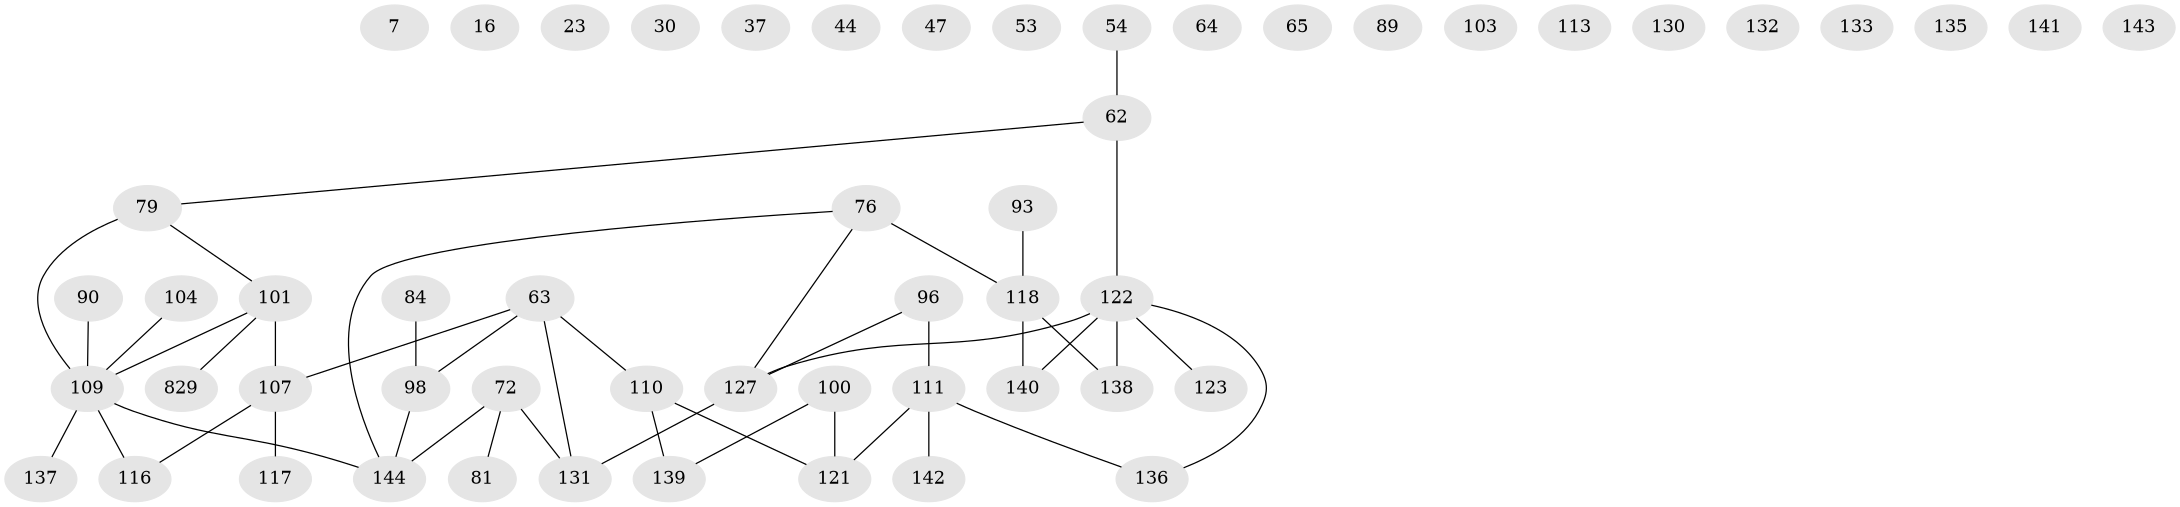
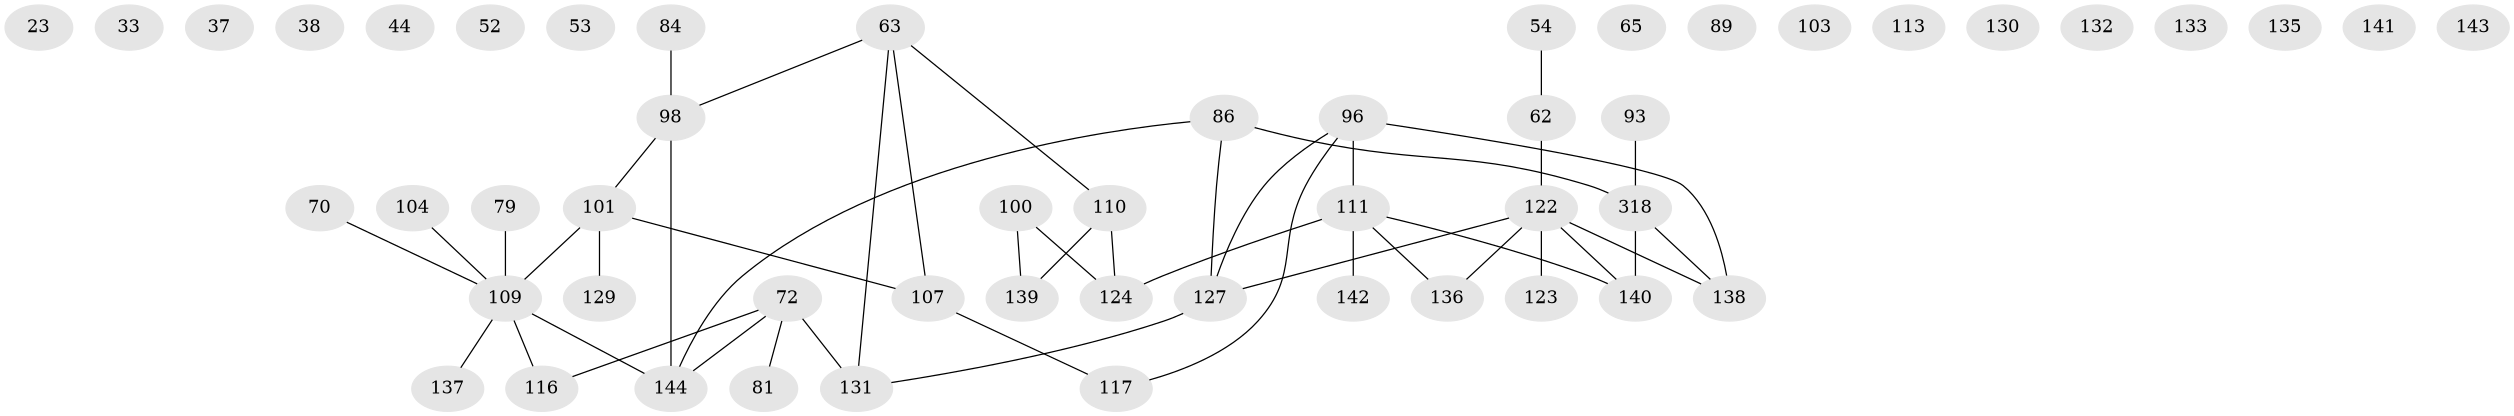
node "38": added
node "7": removed
node "16": removed
node "52": added
node "30": label "30" -> "33"
node "47": removed
node "64": removed
edge "96" -- "138": added
edge "62" -- "79": removed
node "76": label "76" -> "86"
edge "111" -- "140": added
edge "79" -- "101": now "98" -- "101"
edge "96" -- "117": added
node "90": label "90" -> "70"
node "118": label "118" -> "318"
node "829": label "829" -> "129"
edge "107" -- "116": now "72" -- "116"
node "121": label "121" -> "124"
